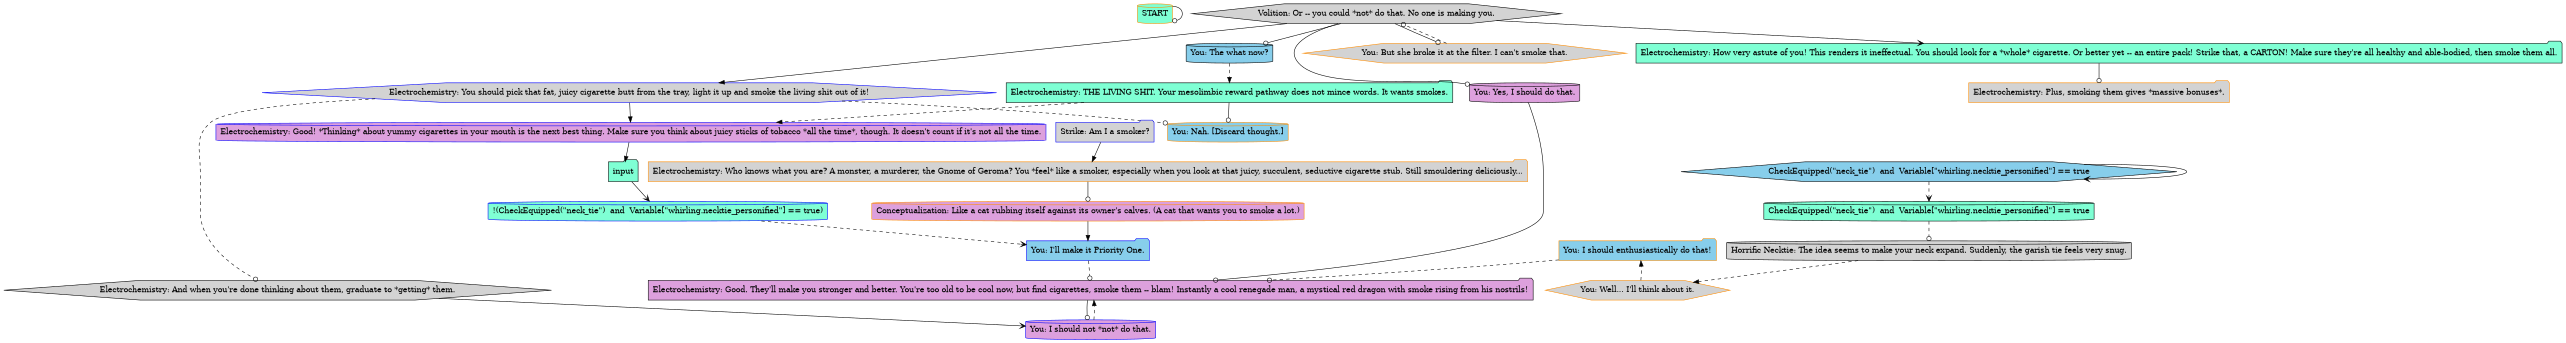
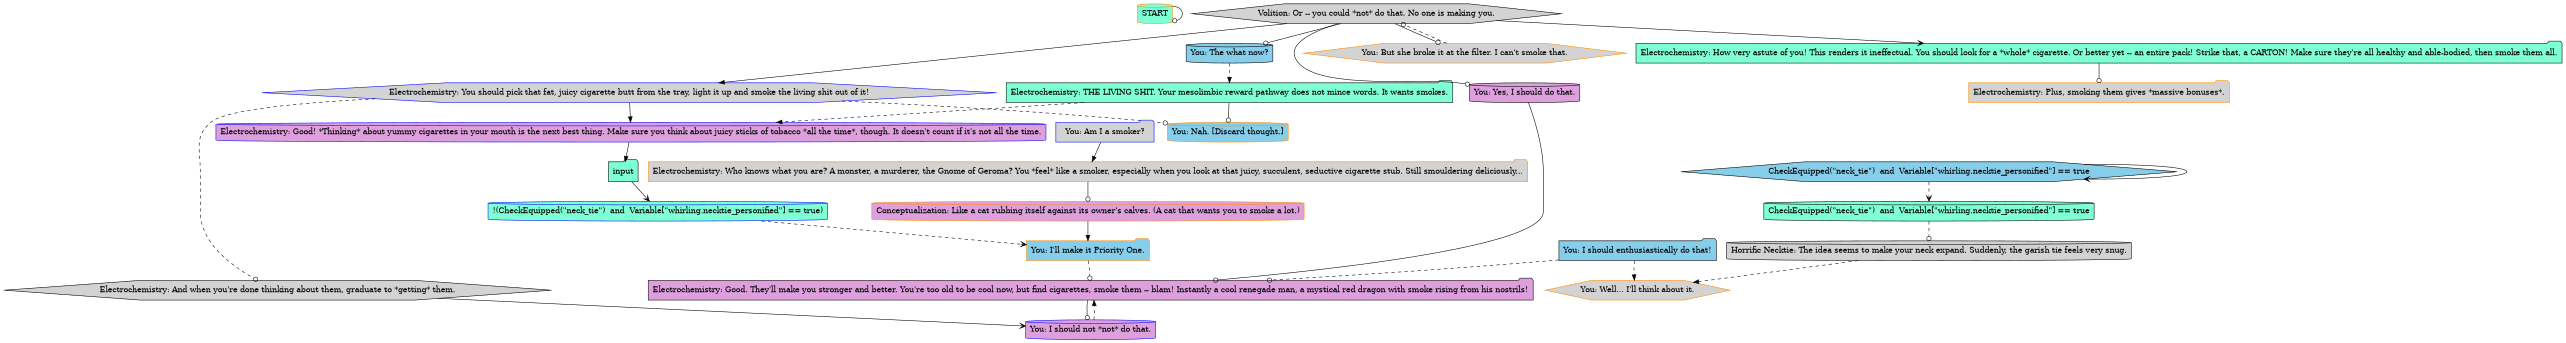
node "Strike: Am I a smoker?": label "Strike: Am I a smoker?" -> "You: Am I a smoker?"
node "You: I'll make it Priority One.": color blue -> darkorange
node "You: I should enthusiastically do that!": color darkorange -> black
edge "You: Well... I'll think about it." -> "You: I should enthusiastically do that!": reversed
